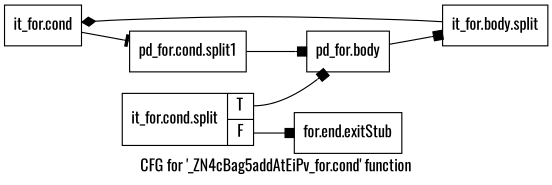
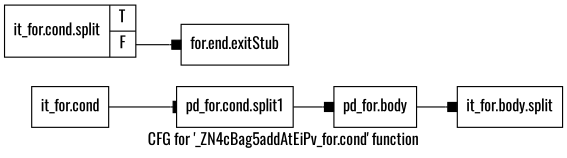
edge "it_for.body.split" -> "it_for.cond": removed
edge "it_for.cond.split" -> "pd_for.body": removed
